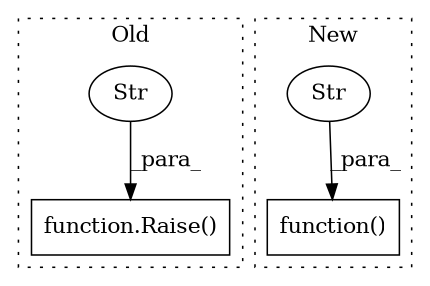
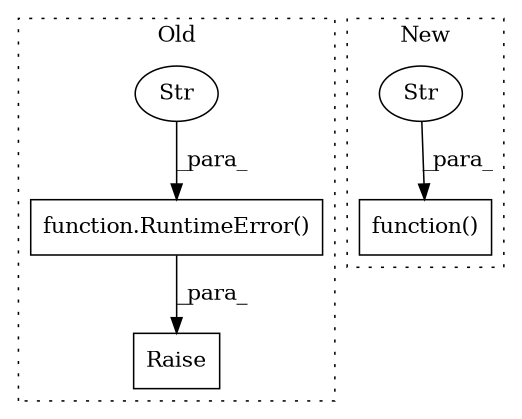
node "function.Raise()": label "function.Raise()" -> "function.RuntimeError()"
node "Raise": added
